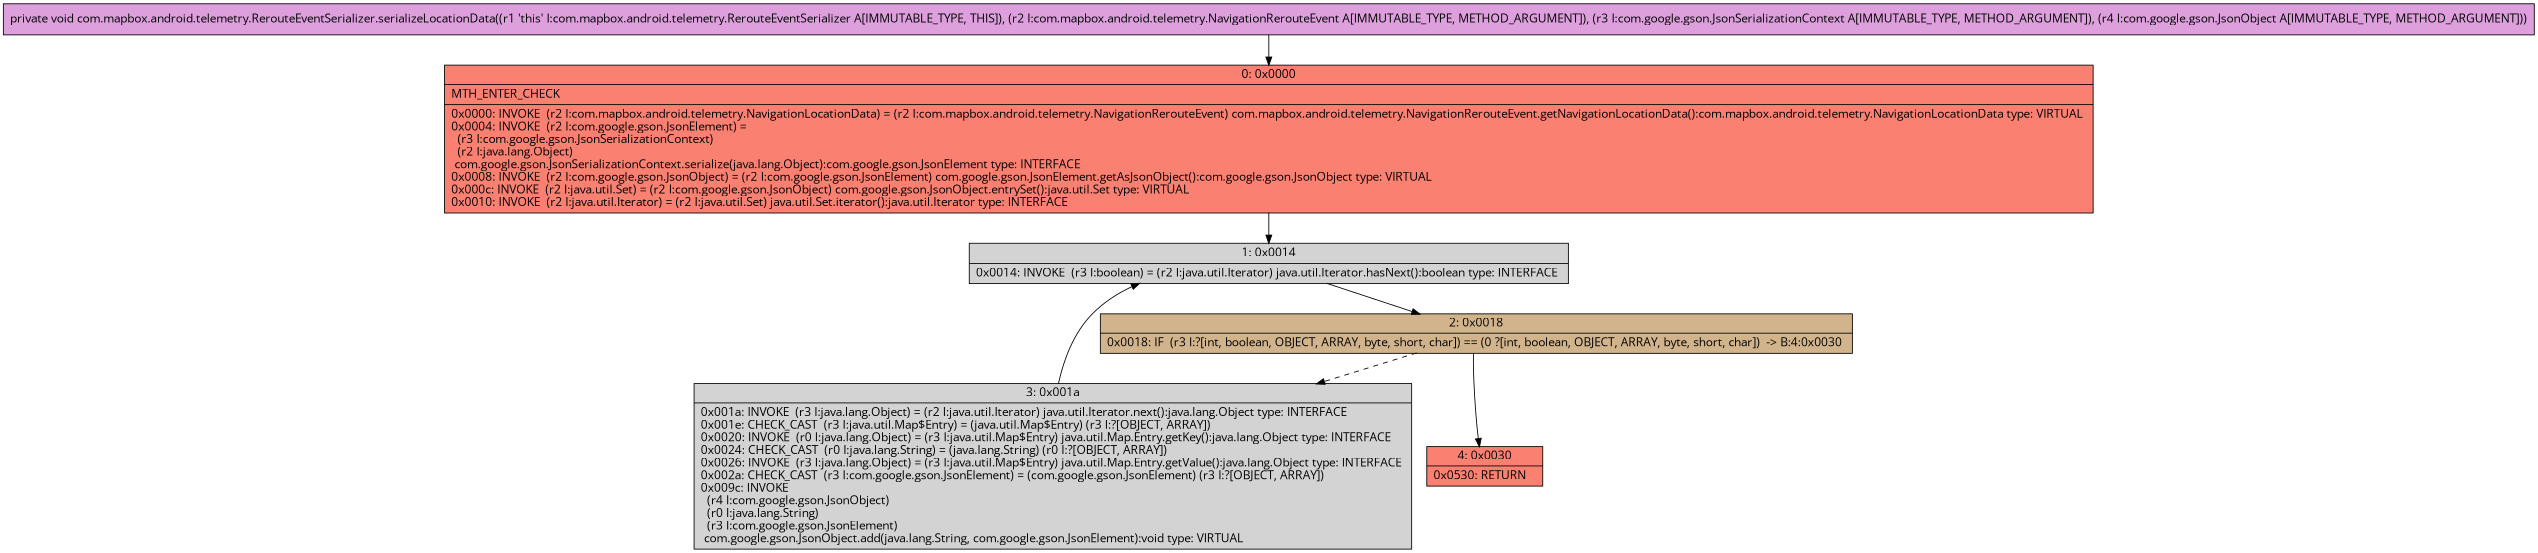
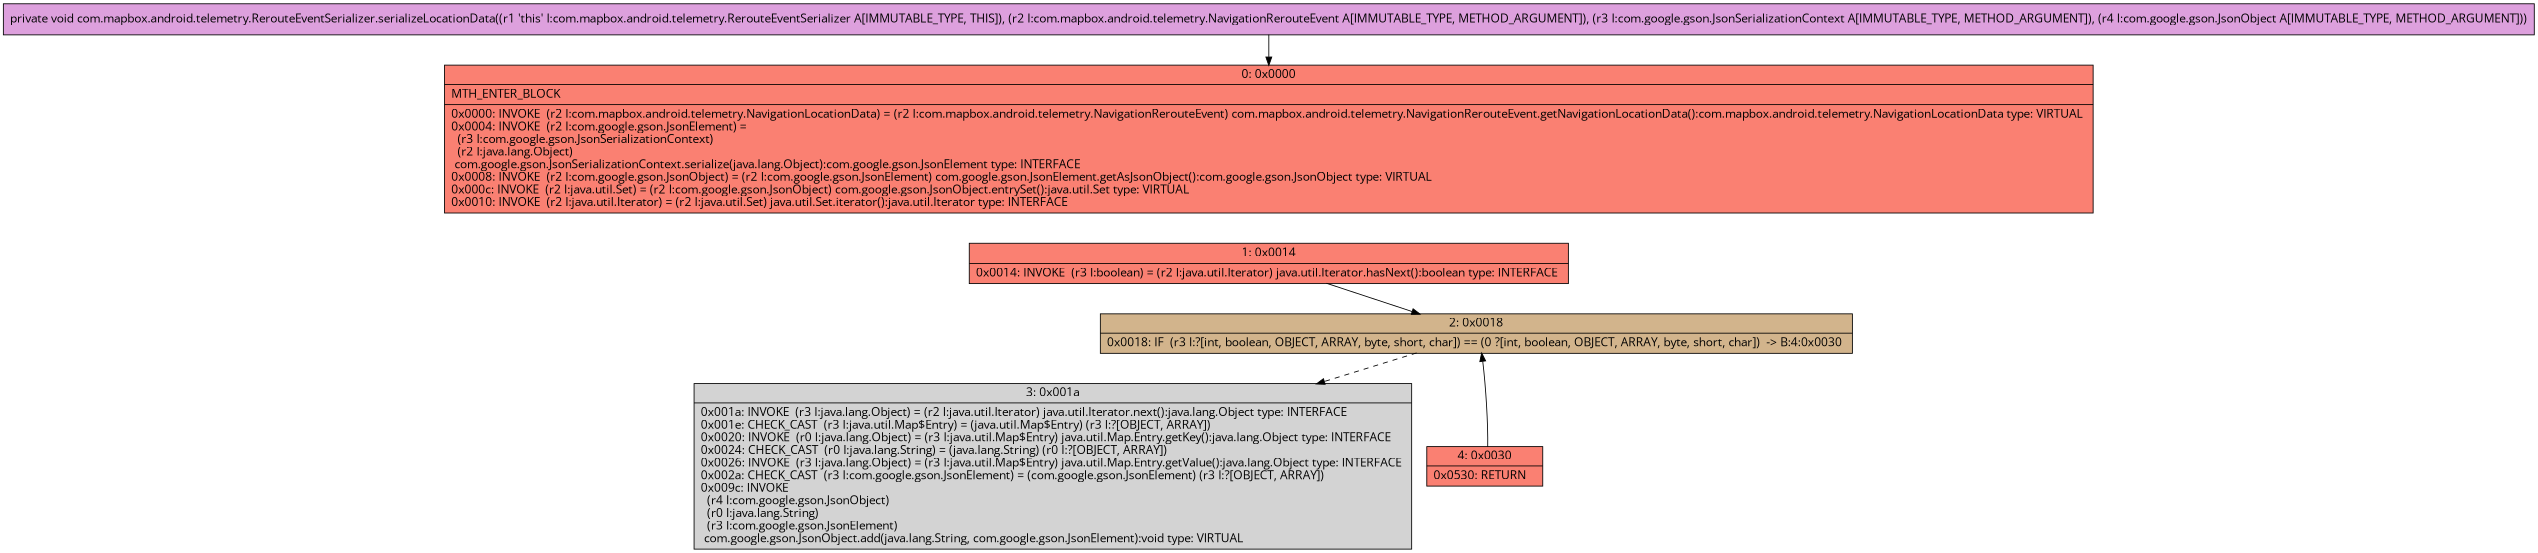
node "0: 0x0000": text "MTH_ENTER_CHECK" -> "MTH_ENTER_BLOCK"
edge "0: 0x0000" -> "1: 0x0014": removed
node "1: 0x0014": fillcolor lightgrey -> salmon
edge "3: 0x001a" -> "1: 0x0014": removed
edge "2: 0x0018" -> "4: 0x0030": reversed
